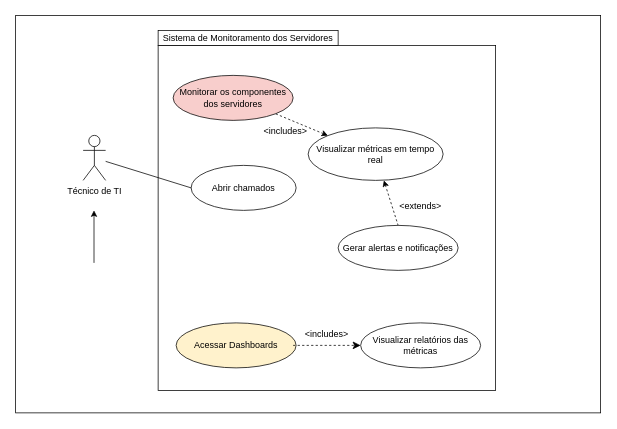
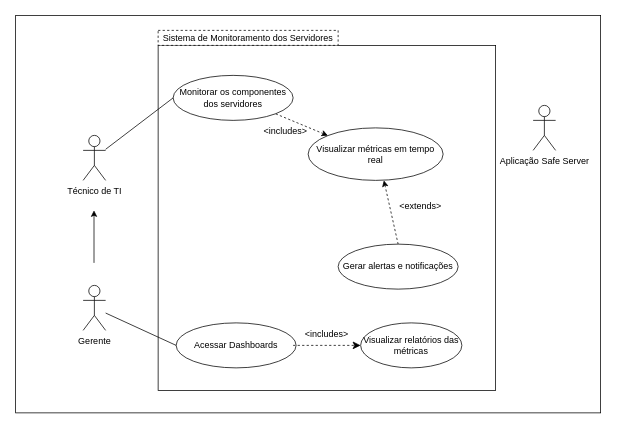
node "Sistema de Monitoramento dos Servidores": style solid -> dashed
node "Monitorar os componentes dos servidores": fillcolor #f8cecc -> #ffffff
edge "Monitorar os componentes dos servidores" -- "Técnico de TI": added
node "Aplicação Safe Server": added
edge "Técnico de TI" -- "Abrir chamados": removed
node "Abrir chamados": removed
node "Gerar alertas e notificações": moved (398, 248) -> (398, 267)
node "Gerente": added
edge "Gerente" -- "Acessar Dashboards": added
node "Acessar Dashboards": fillcolor #fff2cc -> #ffffff
node "Visualizar relatórios das métricas": size 120x45 -> 101x45
